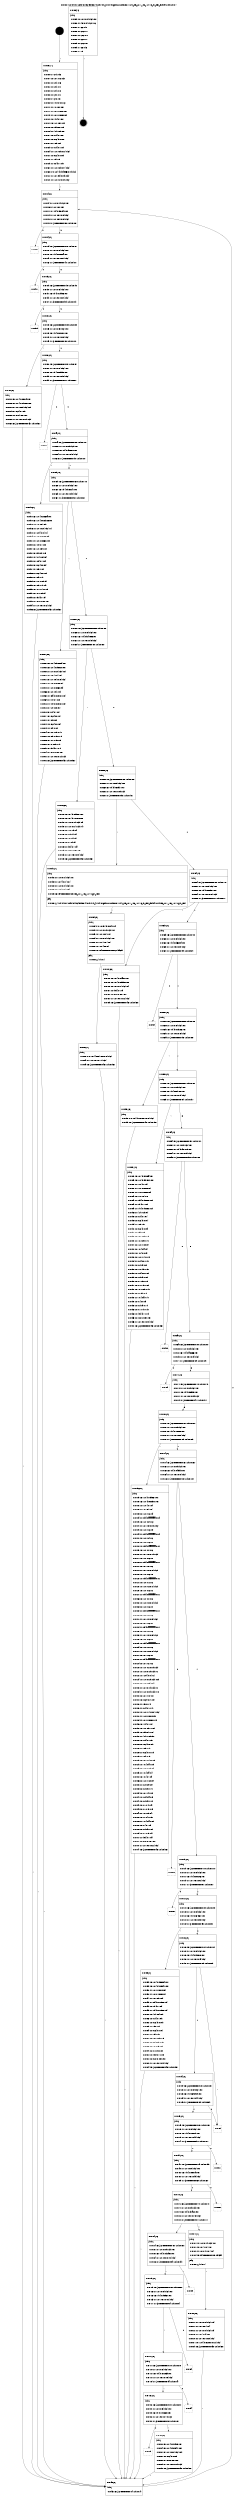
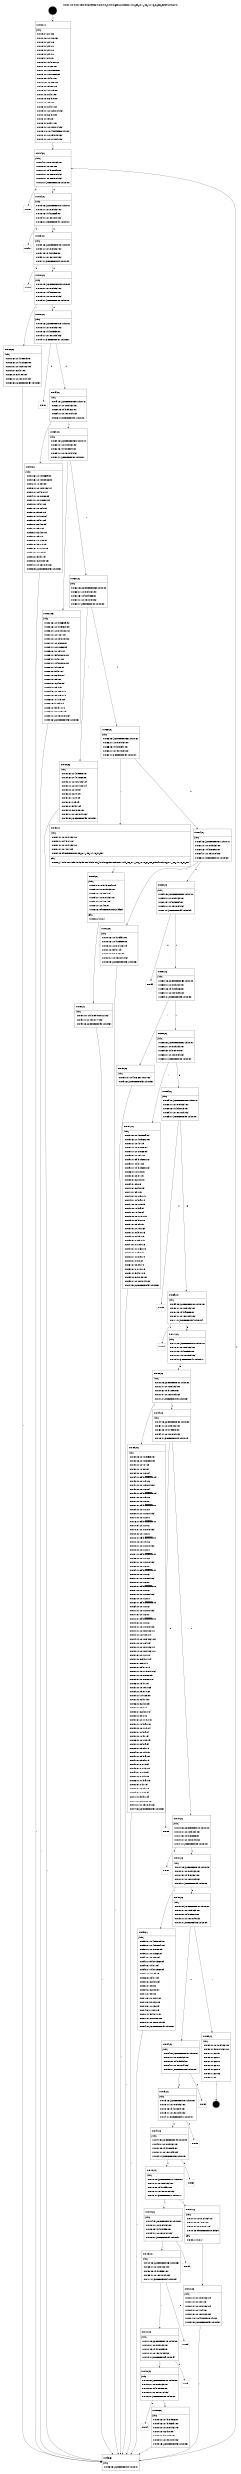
edge "0x4016a3 [28]" -> "0x40199d": now "0x4016a3 [28]" -> "0x401e9d [18]"
